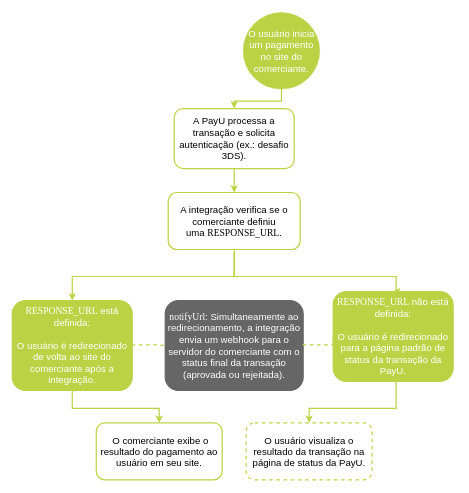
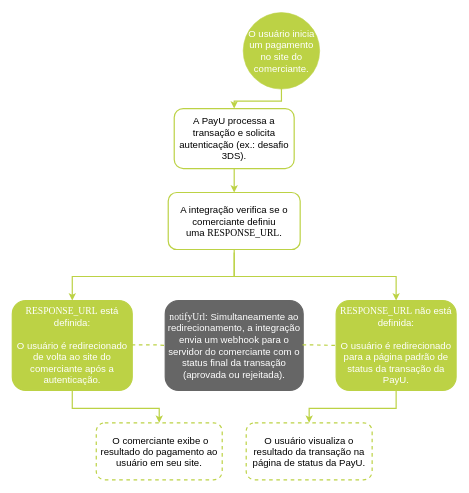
node "RESPONSE_URL não está definida: O usuário é redirecionado para a página padrão de status da transação da PayU.": moved (393, 336) -> (396, 345)
node "RESPONSE_URL está definida: O usuário é redirecionado de volta ao site do comerciante após a integração.": label "RESPONSE_URL está definida: O usuário é redirecionado de volta ao site do comerciante após a integração." -> "RESPONSE_URL está definida: O usuário é redirecionado de volta ao site do comerciante após a autenticação."
node "O comerciante exibe o resultado do pagamento ao usuário em seu site.": style solid -> dashed
